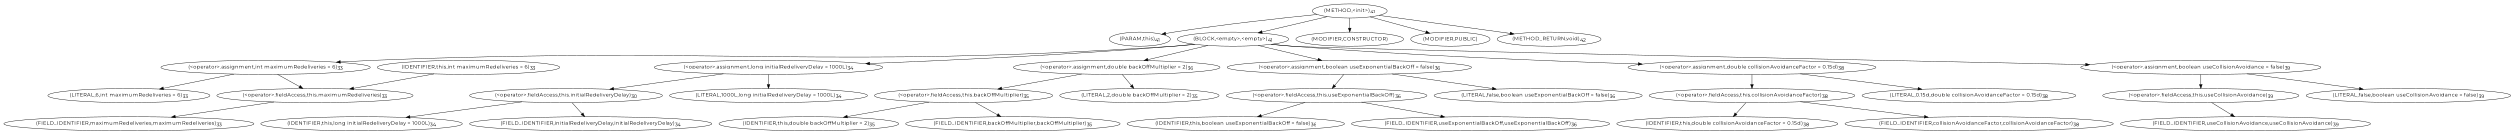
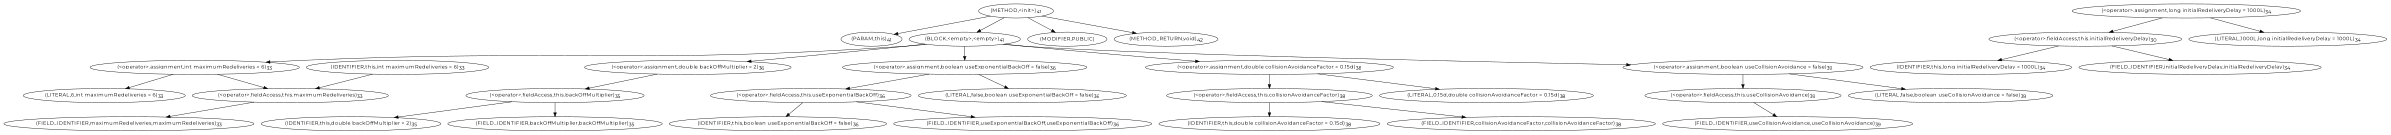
node "(MODIFIER,CONSTRUCTOR)": removed
edge "(BLOCK,<empty>,<empty>)" -> "(<operator>.assignment,long initialRedeliveryDelay = 1000L)": removed
node "(LITERAL,2,double backOffMultiplier = 2)": removed
